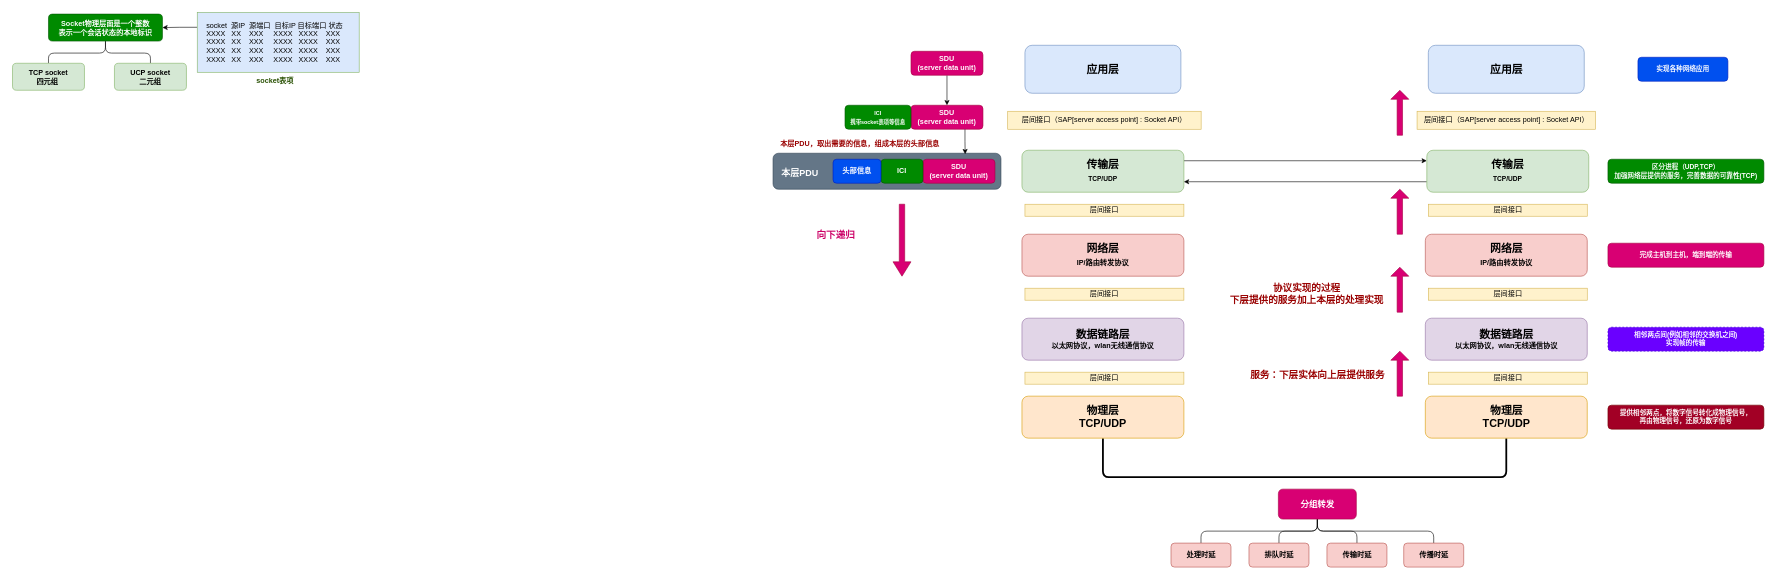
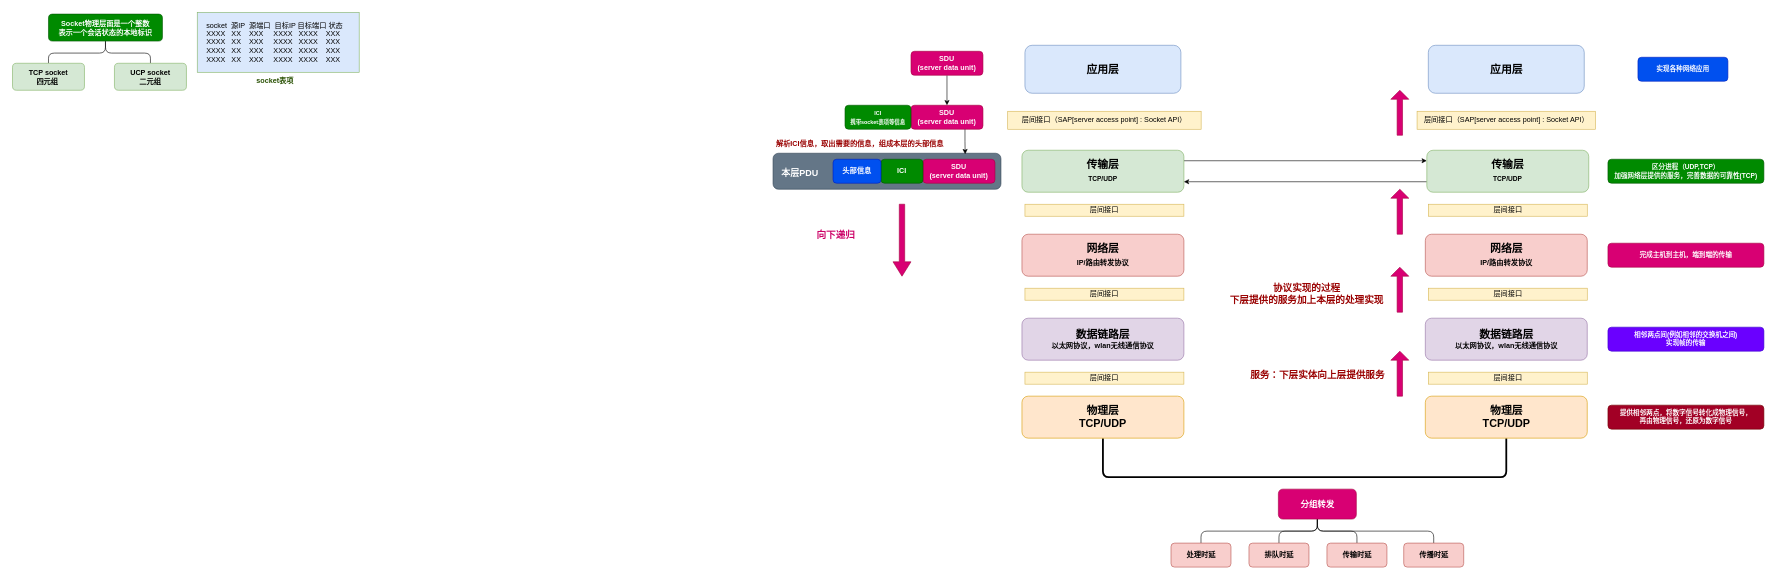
edge "socket 源IP 源端口 目标IP 目标端口 状态 XXXX XX XXX XXXX XXXX XXX XXXX XX XXX XXXX XXXX XXX XXXX XX XXX XXXX XXXX XXX XXXX XX XXX XXXX XXXX XXX" -> "Socket物理层面是一个整数 表示一个会话状态的本地标识": removed
node "本层PDU，取出需要的信息，组成本层的头部信息": label "本层PDU，取出需要的信息，组成本层的头部信息" -> "解析ICI信息，取出需要的信息，组成本层的头部信息"
node "相邻两点间(例如相邻的交换机之间) 实现帧的传输": style dashed -> solid
